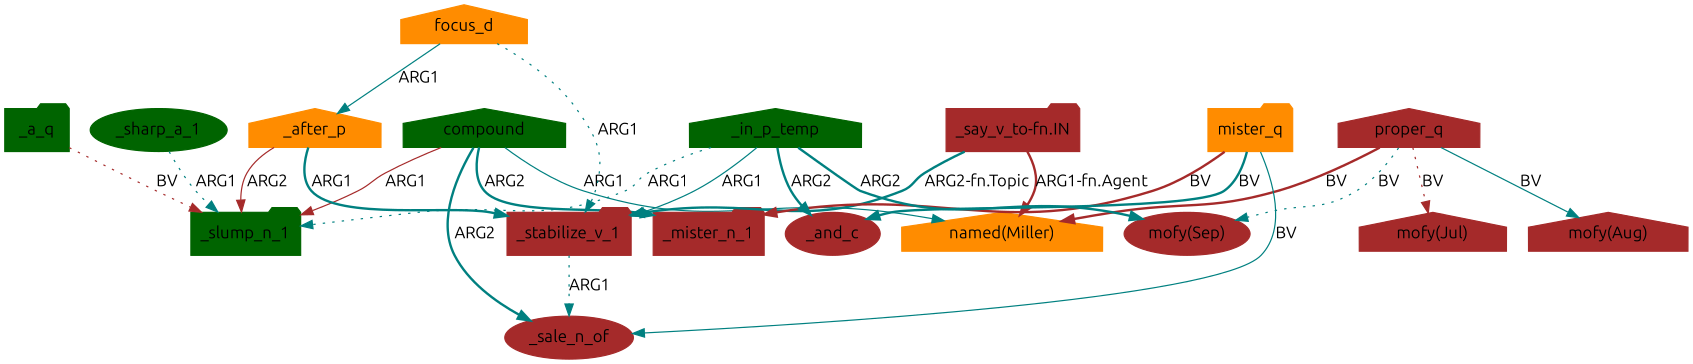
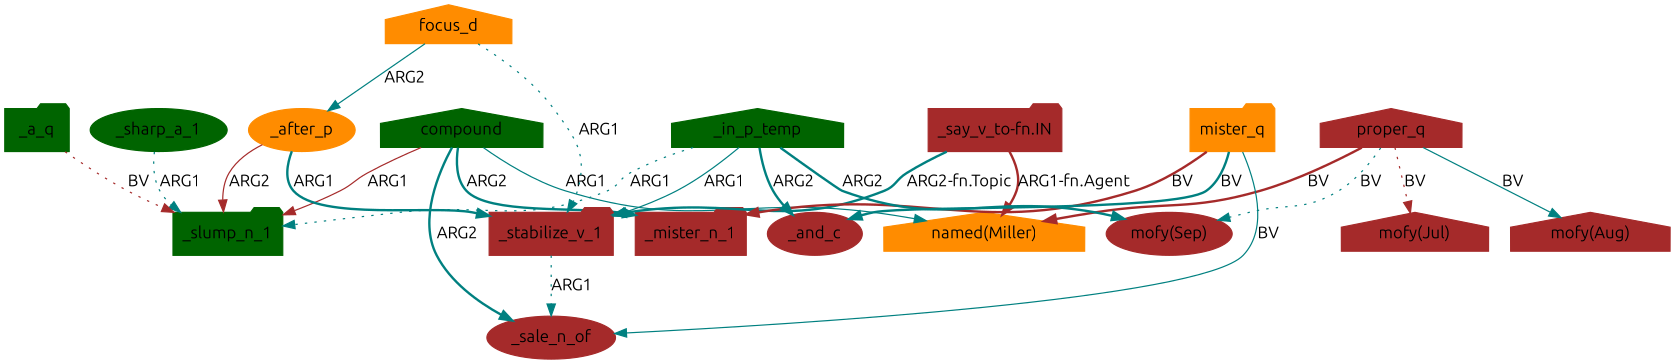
edge "focus_d" -> "_after_p": label "ARG1" -> "ARG2"
node "_after_p": shape house -> ellipse
